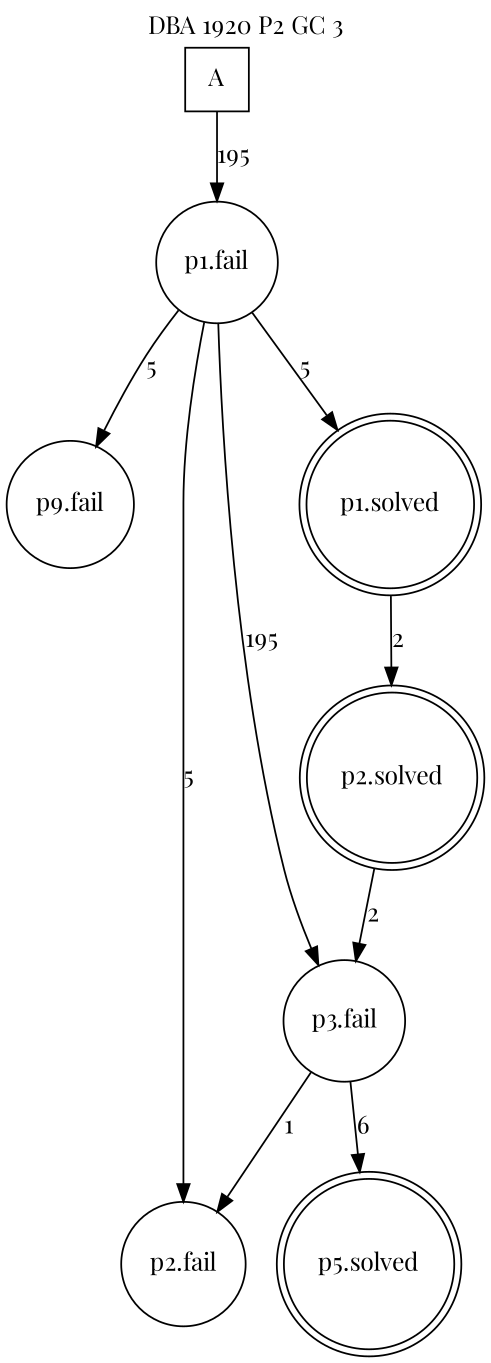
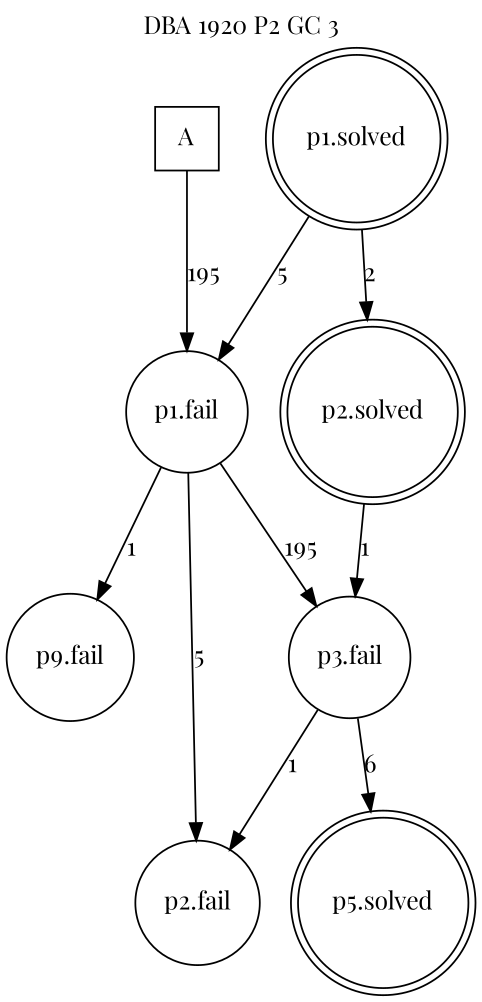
edge "p1.fail" -> "p1.solved": reversed
edge "p1.fail" -> "p9.fail": label "5" -> "1"
edge "p2.solved" -> "p3.fail": label "2" -> "1"
